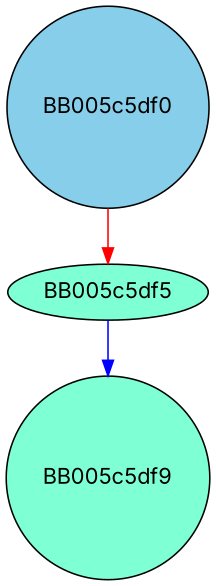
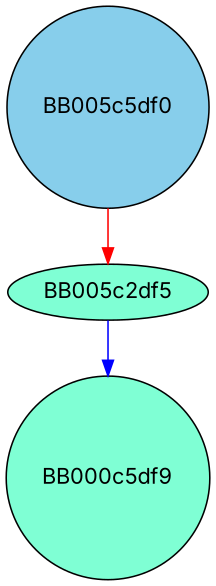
node "BB005c5df5": label "BB005c5df5" -> "BB005c2df5"
node "BB005c5df9": label "BB005c5df9" -> "BB000c5df9"
